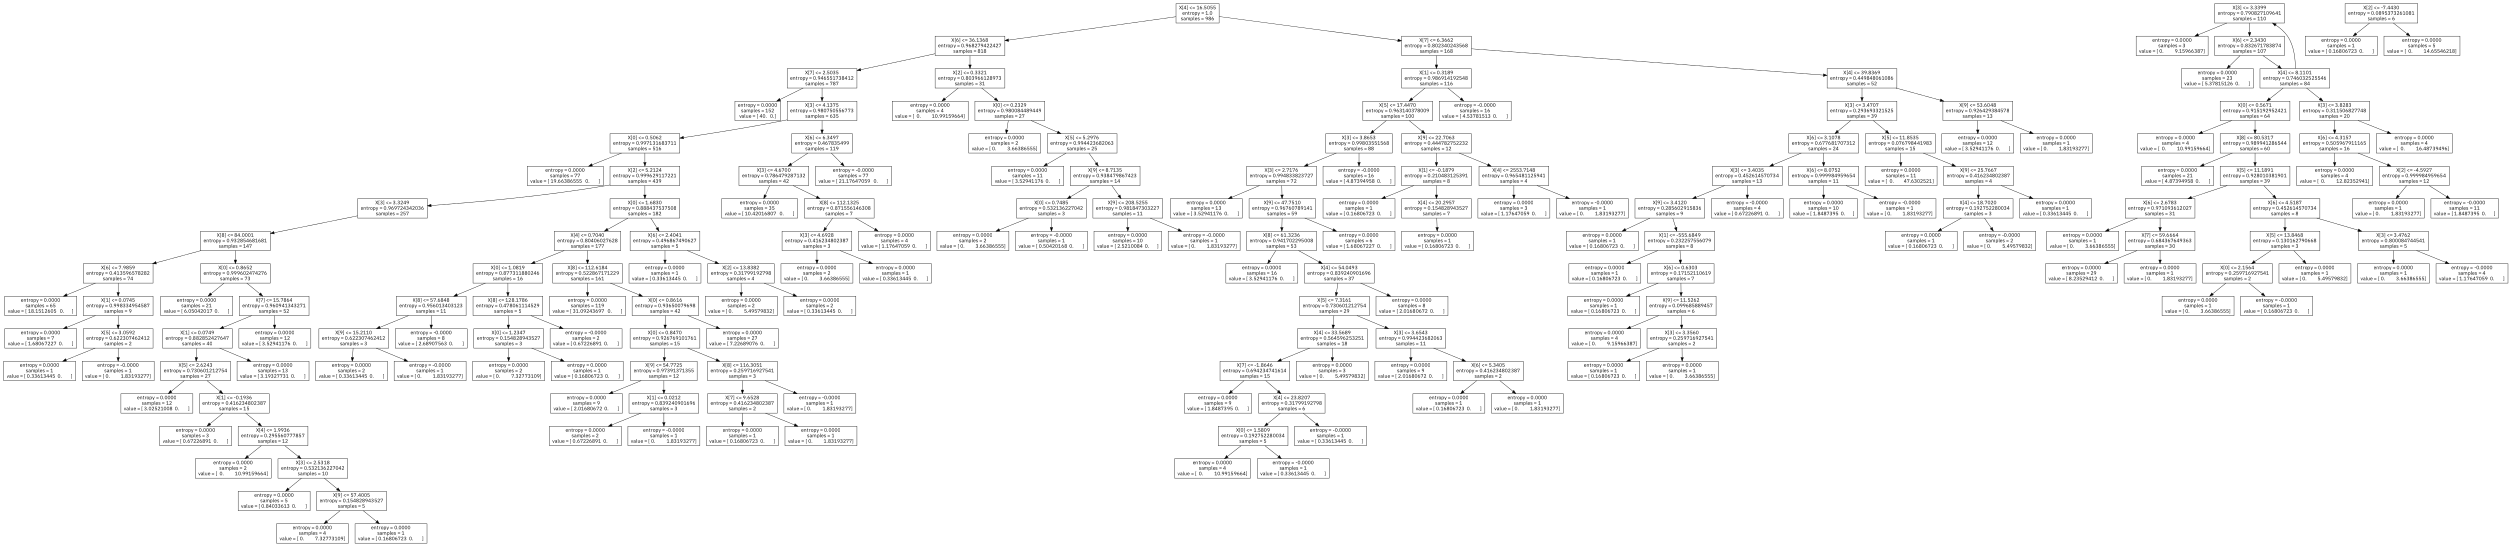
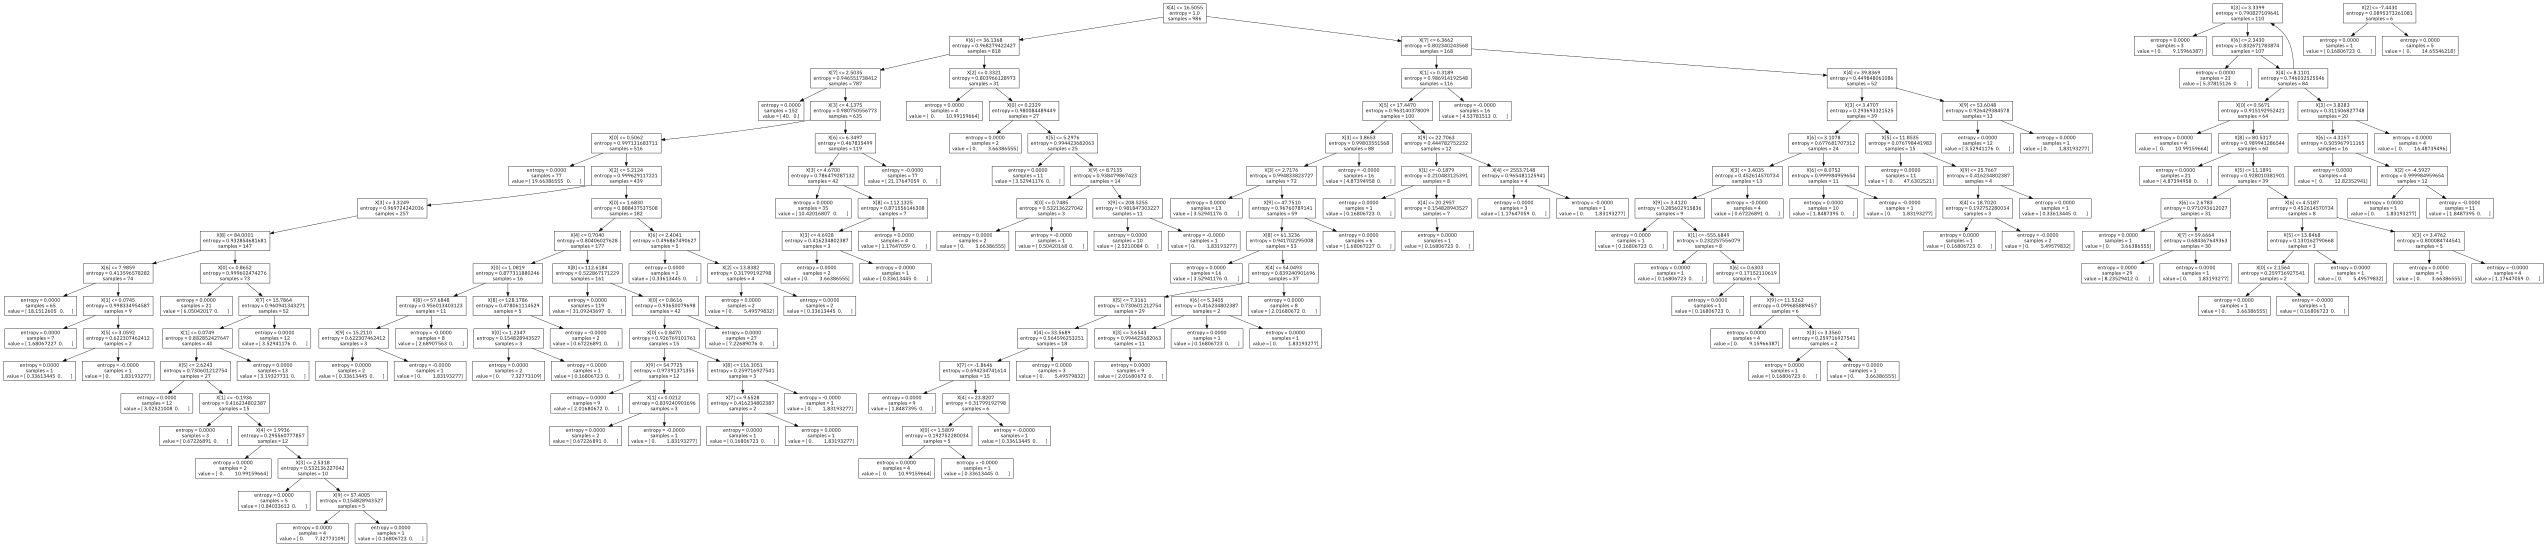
edge "X[3] <= 3.6543 entropy = 0.994423682063 samples = 11" -> "X[6] <= 5.3405 entropy = 0.416234802387 samples = 2": reversed
